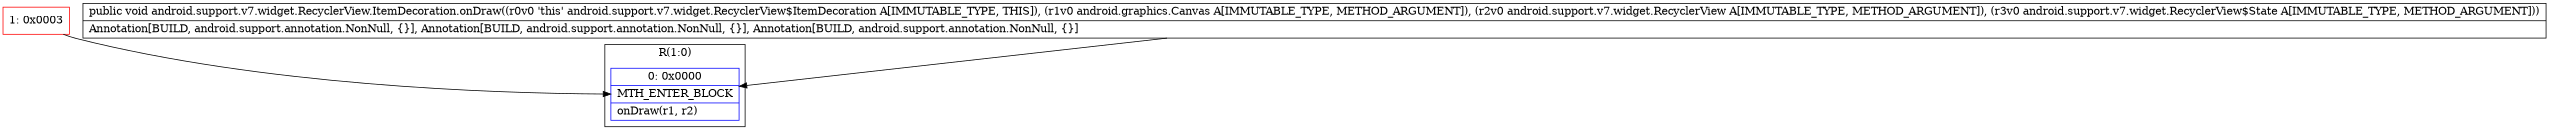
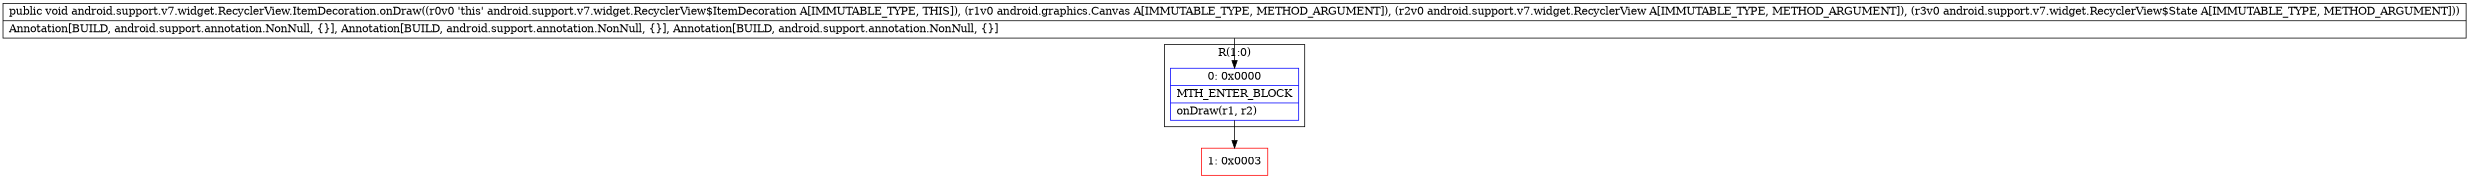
edge "1: 0x0003" -> "0: 0x0000": reversed
